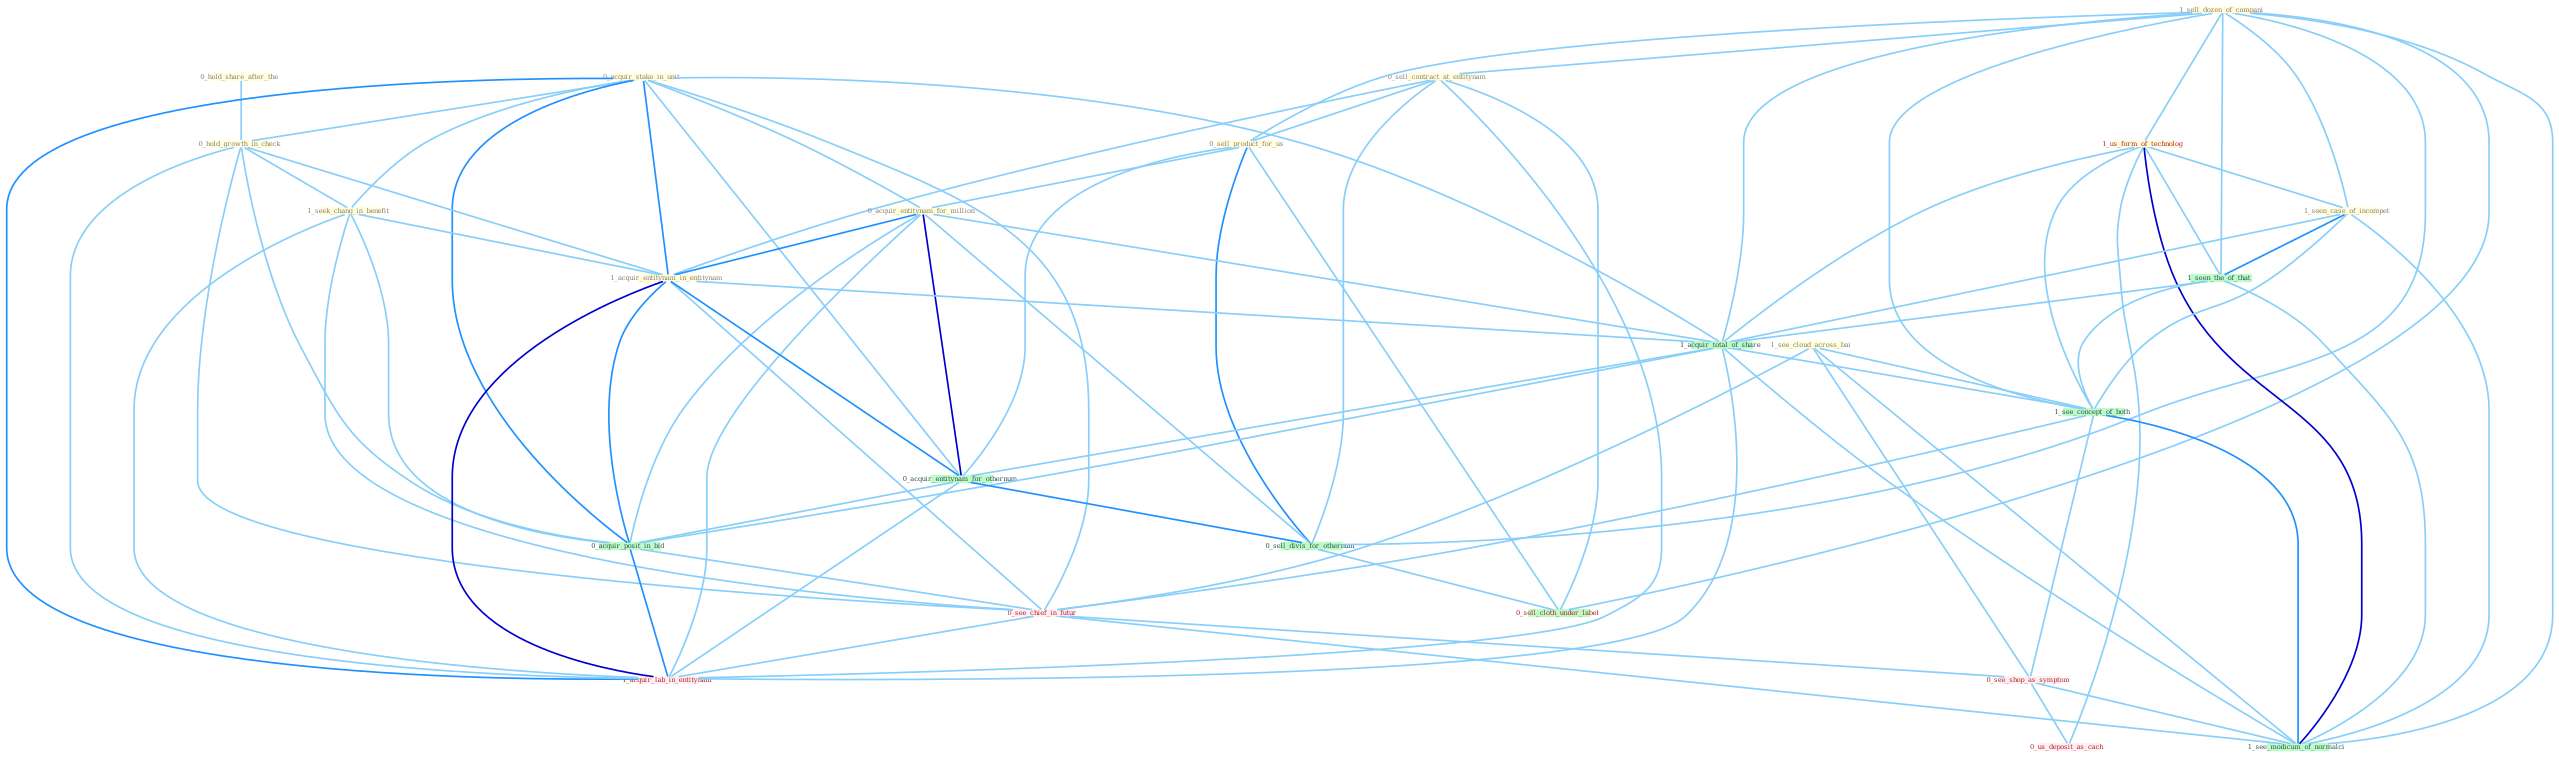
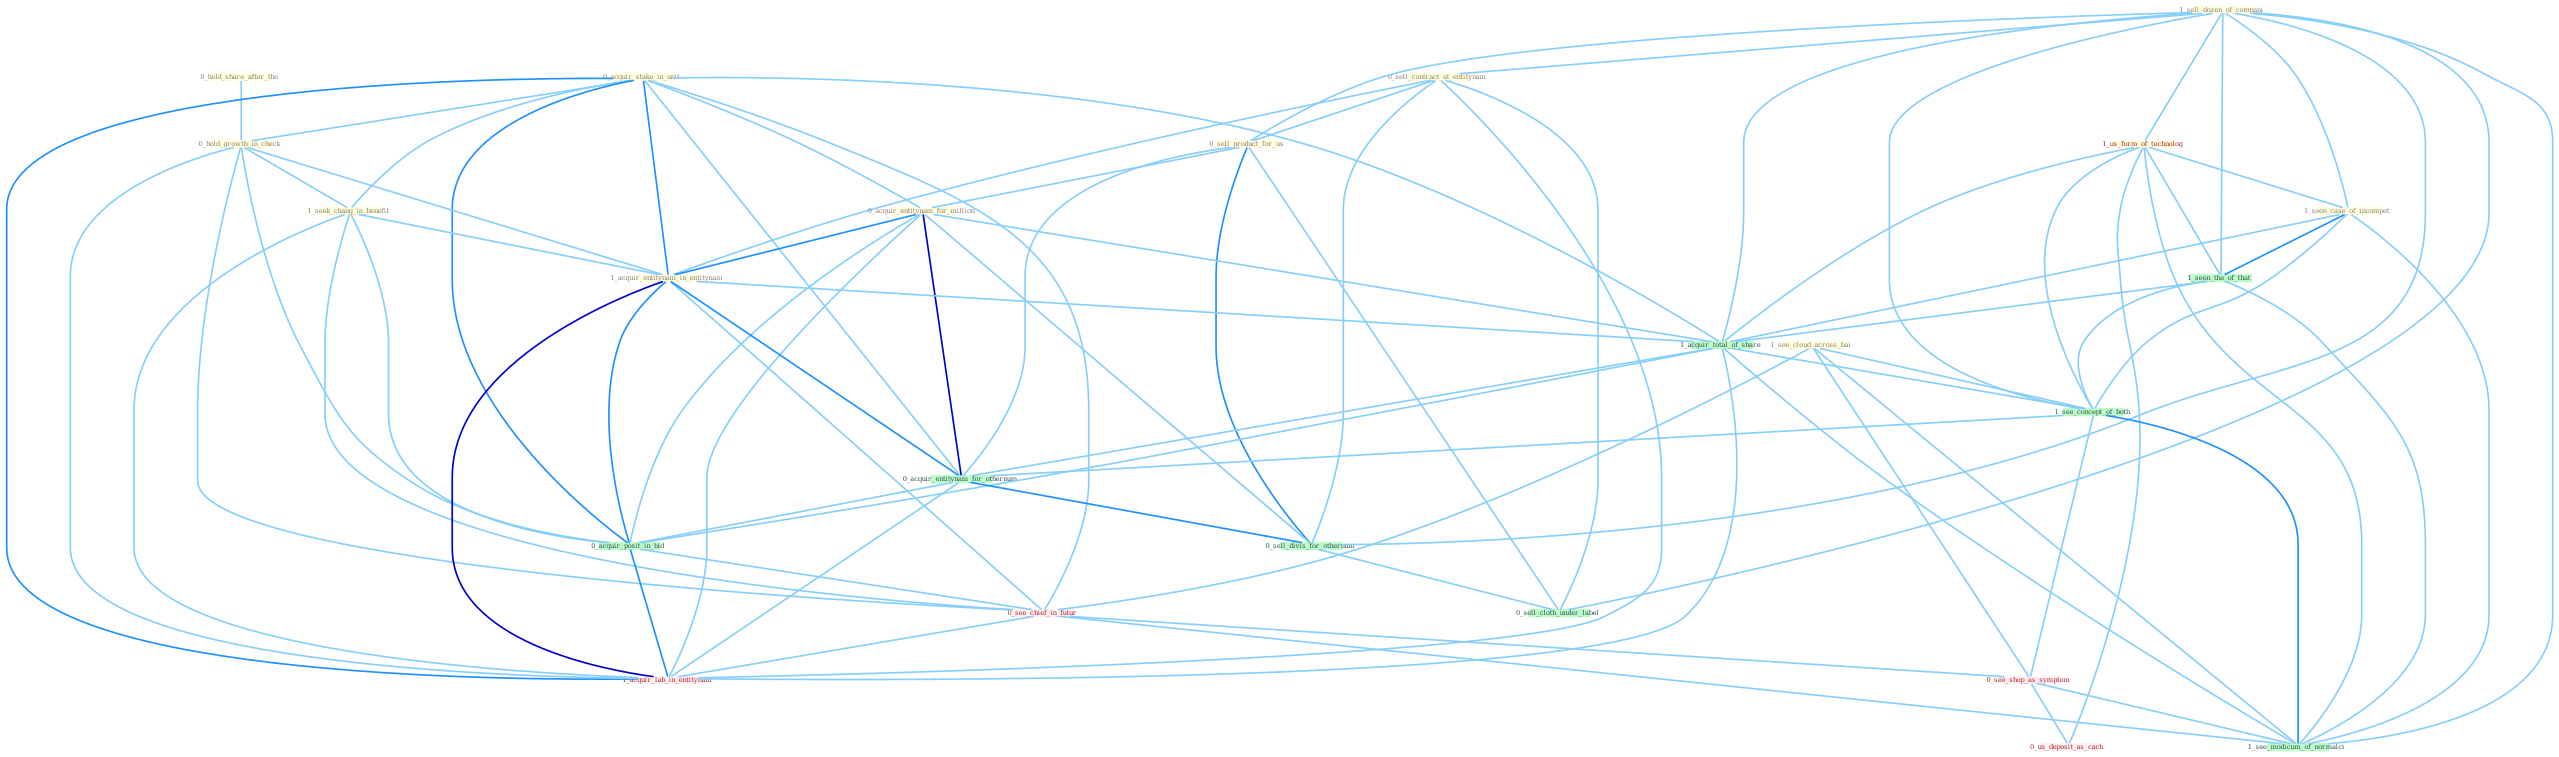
edge "1_us_form_of_technolog" -- "1_see_modicum_of_normalci": color #0000cd -> #87cefa
edge "1_see_concept_of_both" -- "0_see_chief_in_futur": now "1_see_concept_of_both" -- "0_acquir_entitynam_for_othernum"
node "0_sell_cloth_under_label": fontcolor #b22222 -> #2f4f4f
